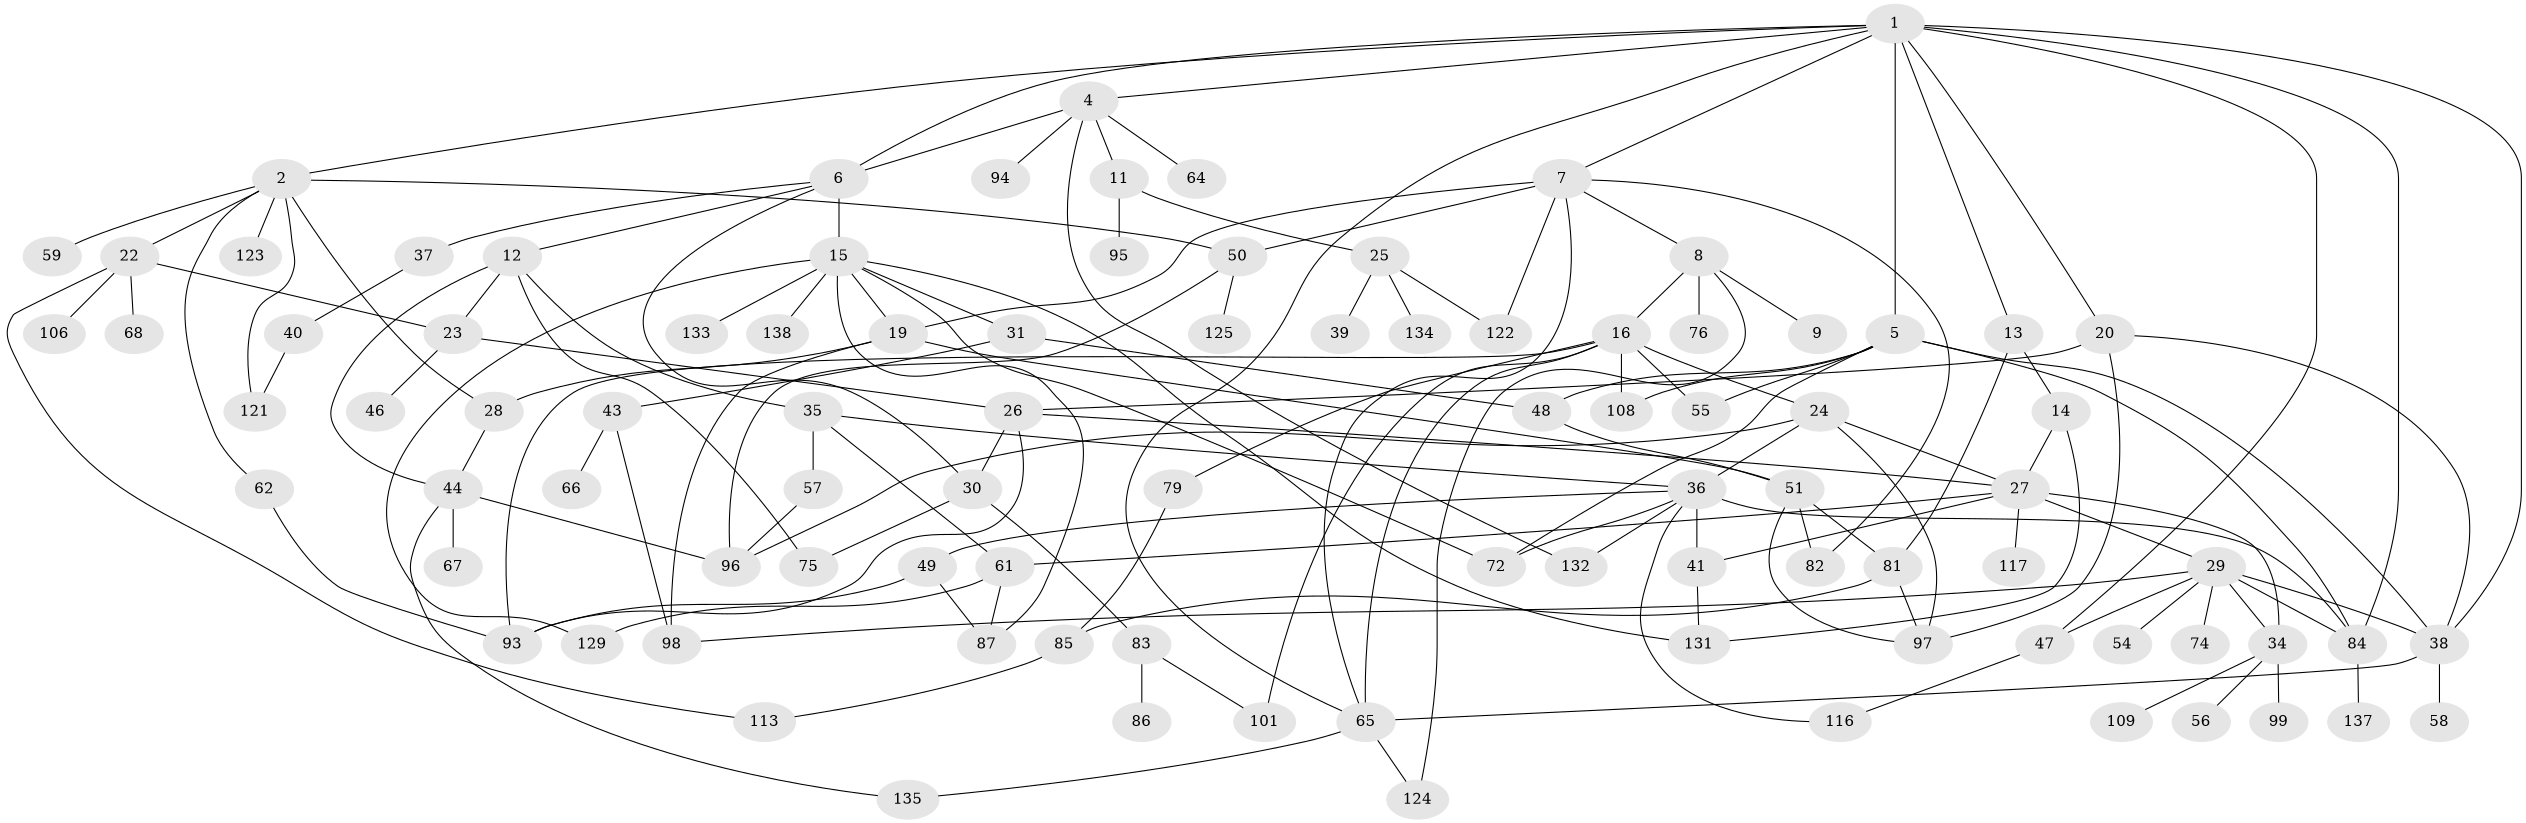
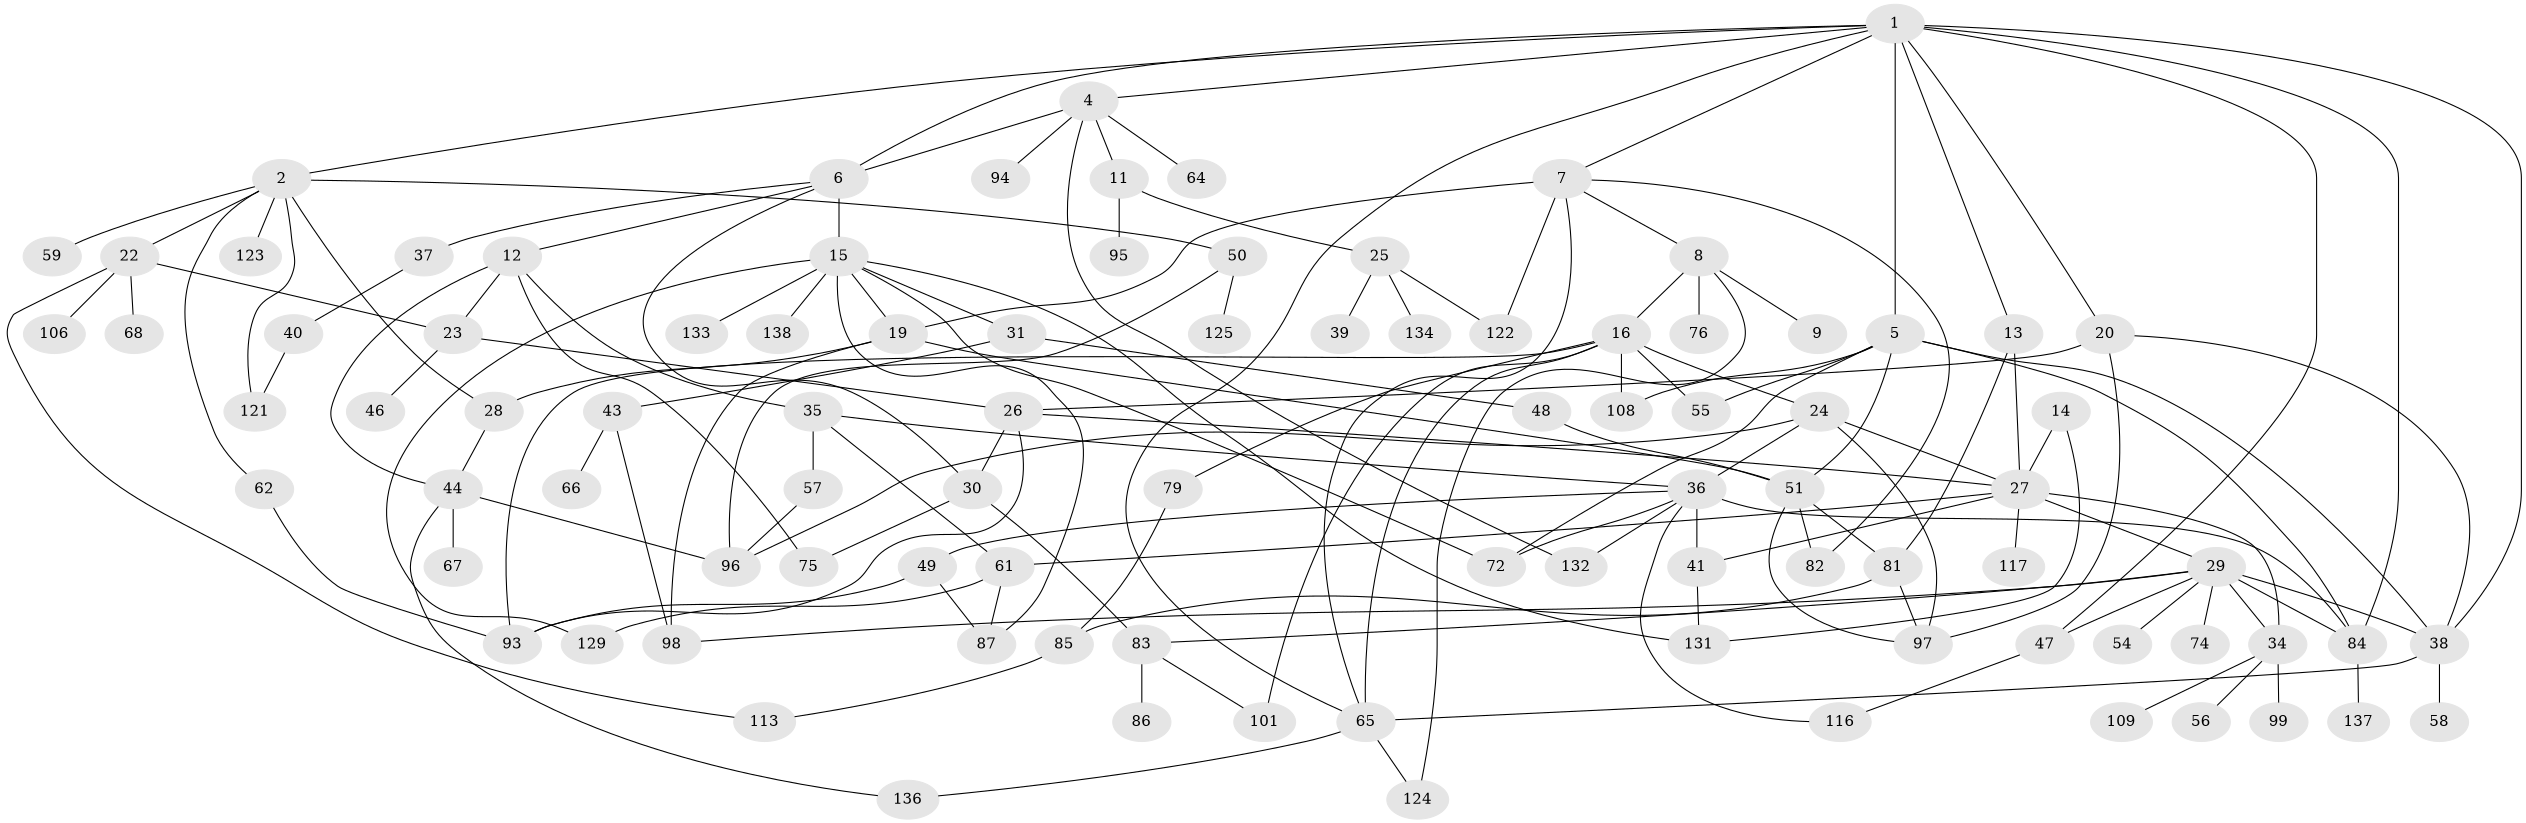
edge "7" -- "50": removed
edge "5" -- "48": now "5" -- "51"
edge "13" -- "14": now "13" -- "27"
edge "29" -- "83": added
node "135": label "135" -> "136"
